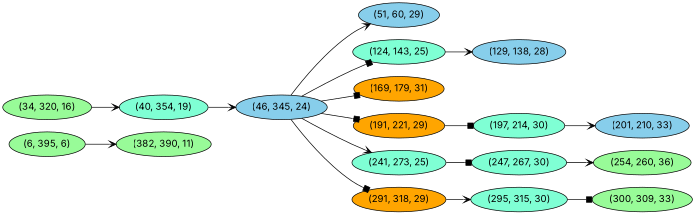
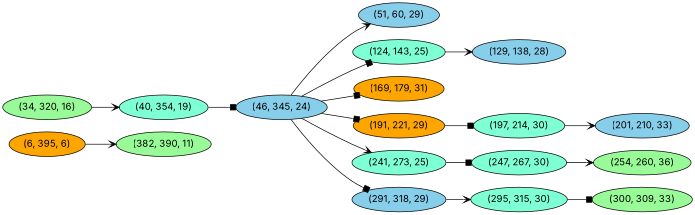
edge "(40, 354, 19)" -> "(46, 345, 24)": arrowhead vee -> box
node "(6, 395, 6)": fillcolor palegreen -> orange
node "(291, 318, 29)": fillcolor orange -> skyblue
